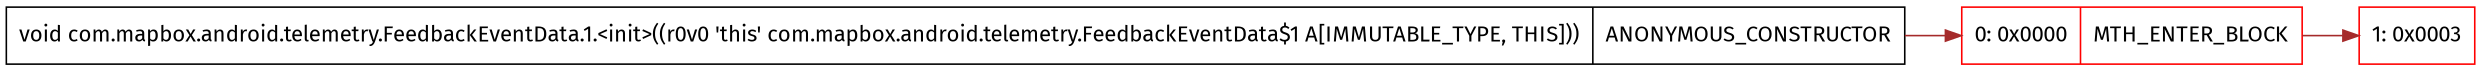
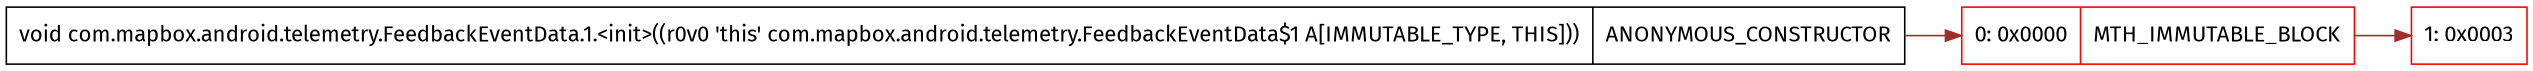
node "0: 0x0000": text "MTH_ENTER_BLOCK" -> "MTH_IMMUTABLE_BLOCK"
